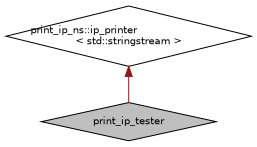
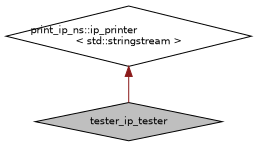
node "print_ip_tester": label "print_ip_tester" -> "tester_ip_tester"
